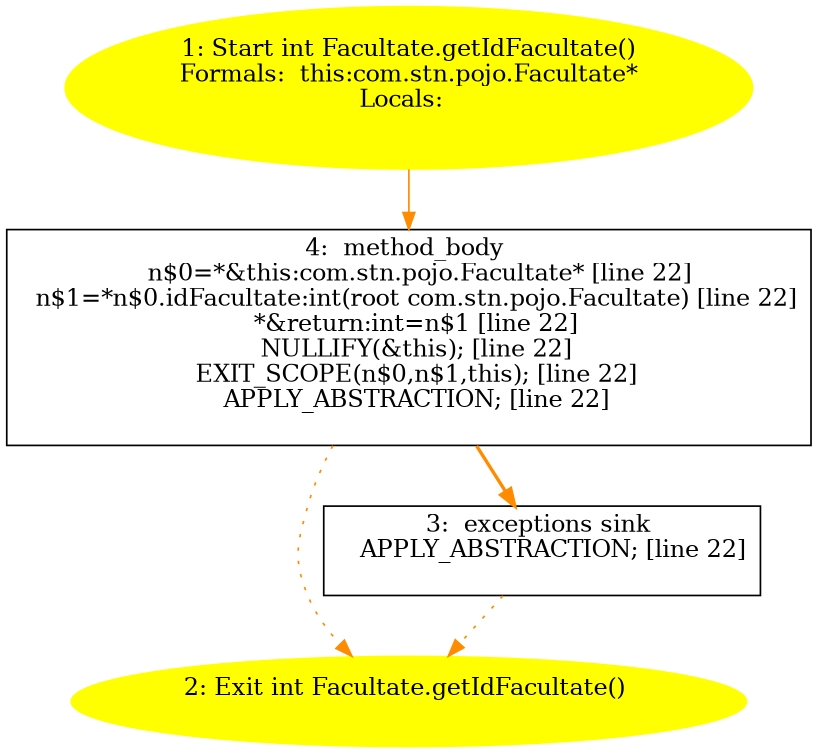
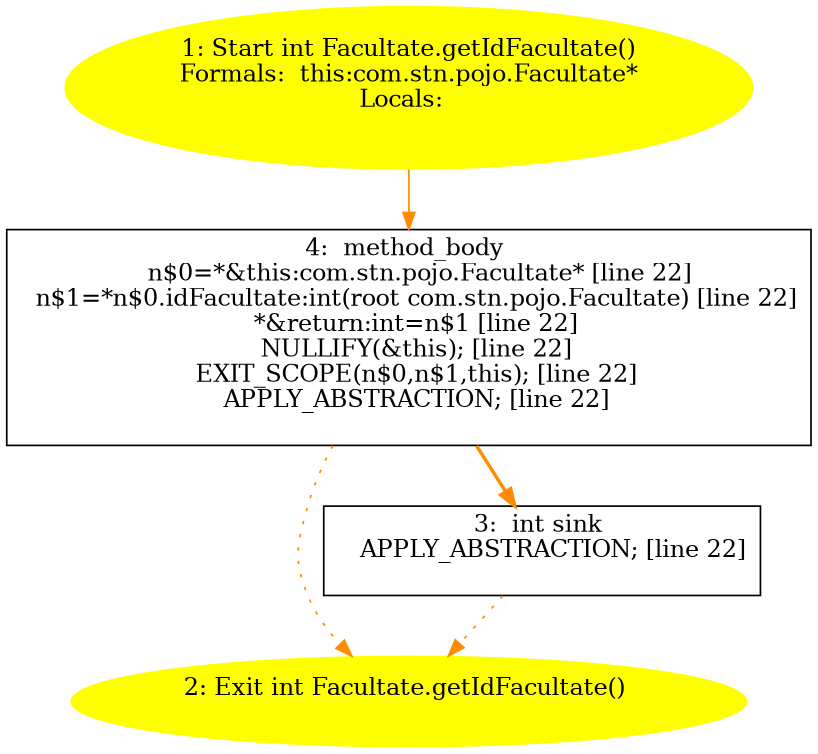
node "3:  exceptions sink APPLY_ABSTRACTION; [line 22]": label "3:  exceptions sink APPLY_ABSTRACTION; [line 22]" -> "3:  int sink APPLY_ABSTRACTION; [line 22]"
